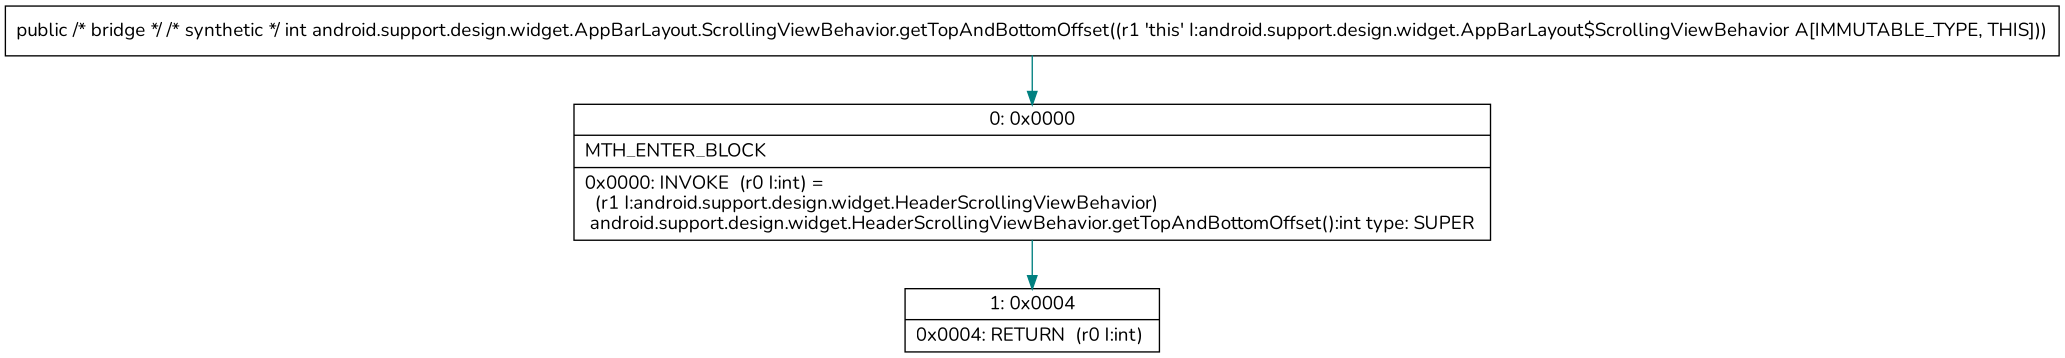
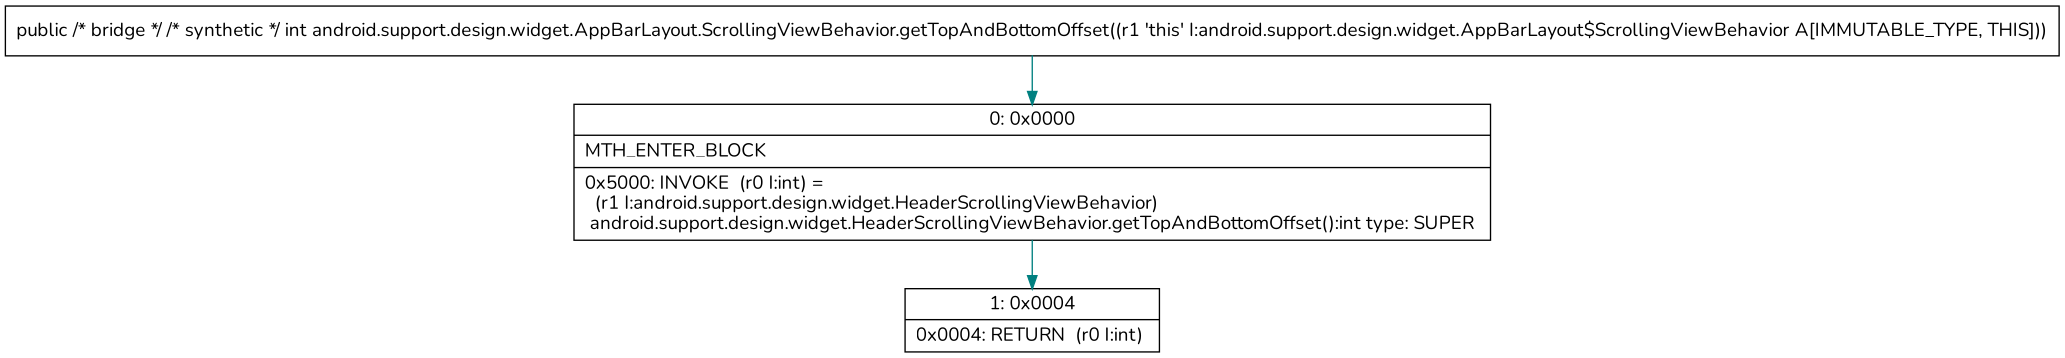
node "0: 0x0000": text "0x0000: INVOKE  (r0 I:int) =" -> "0x5000: INVOKE  (r0 I:int) ="
